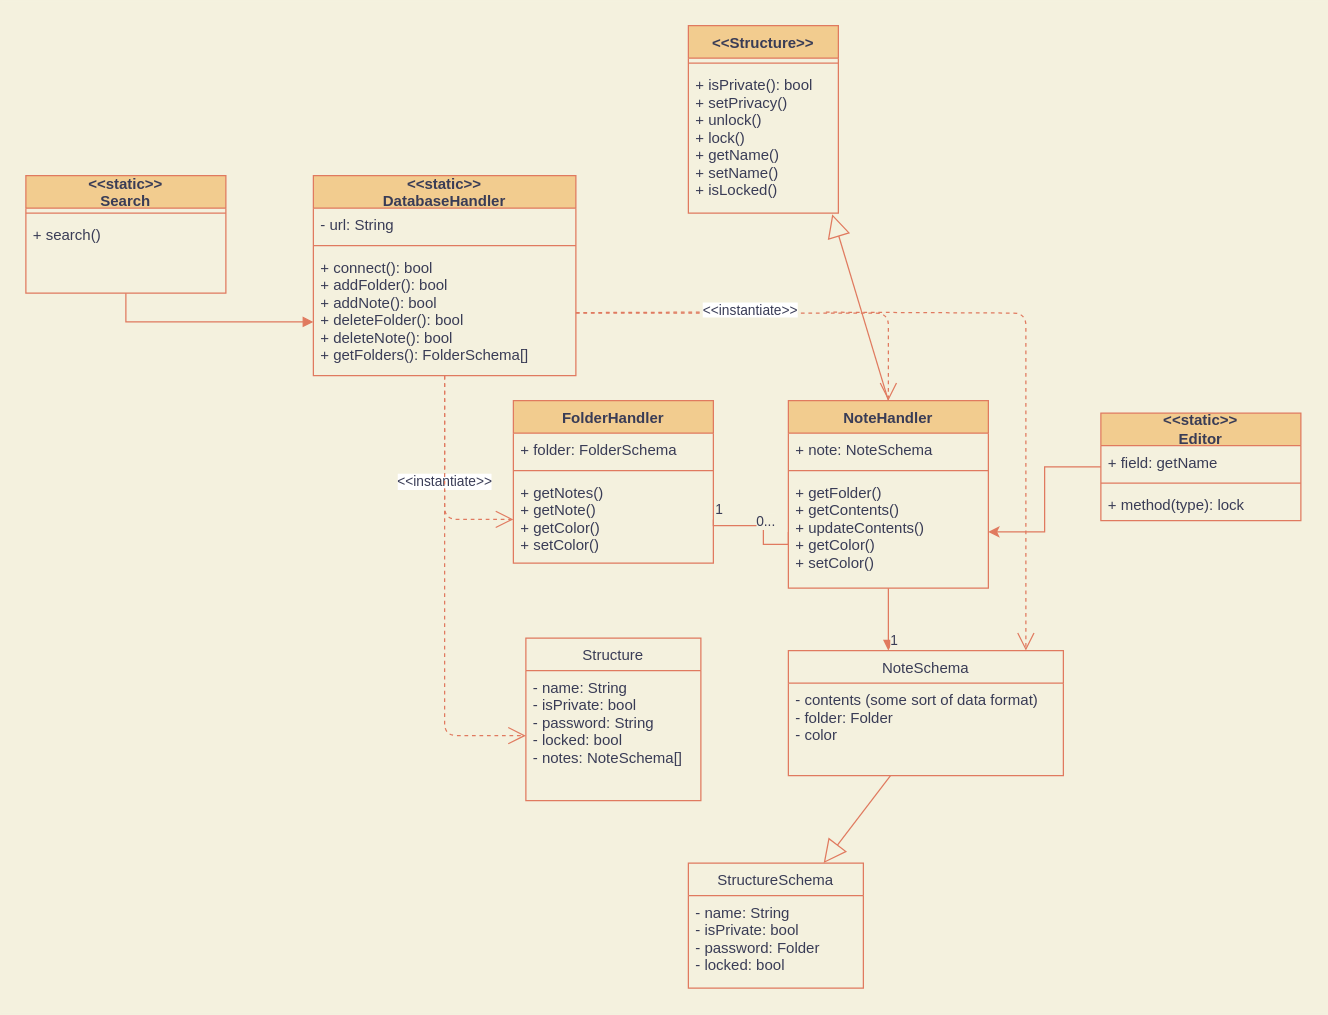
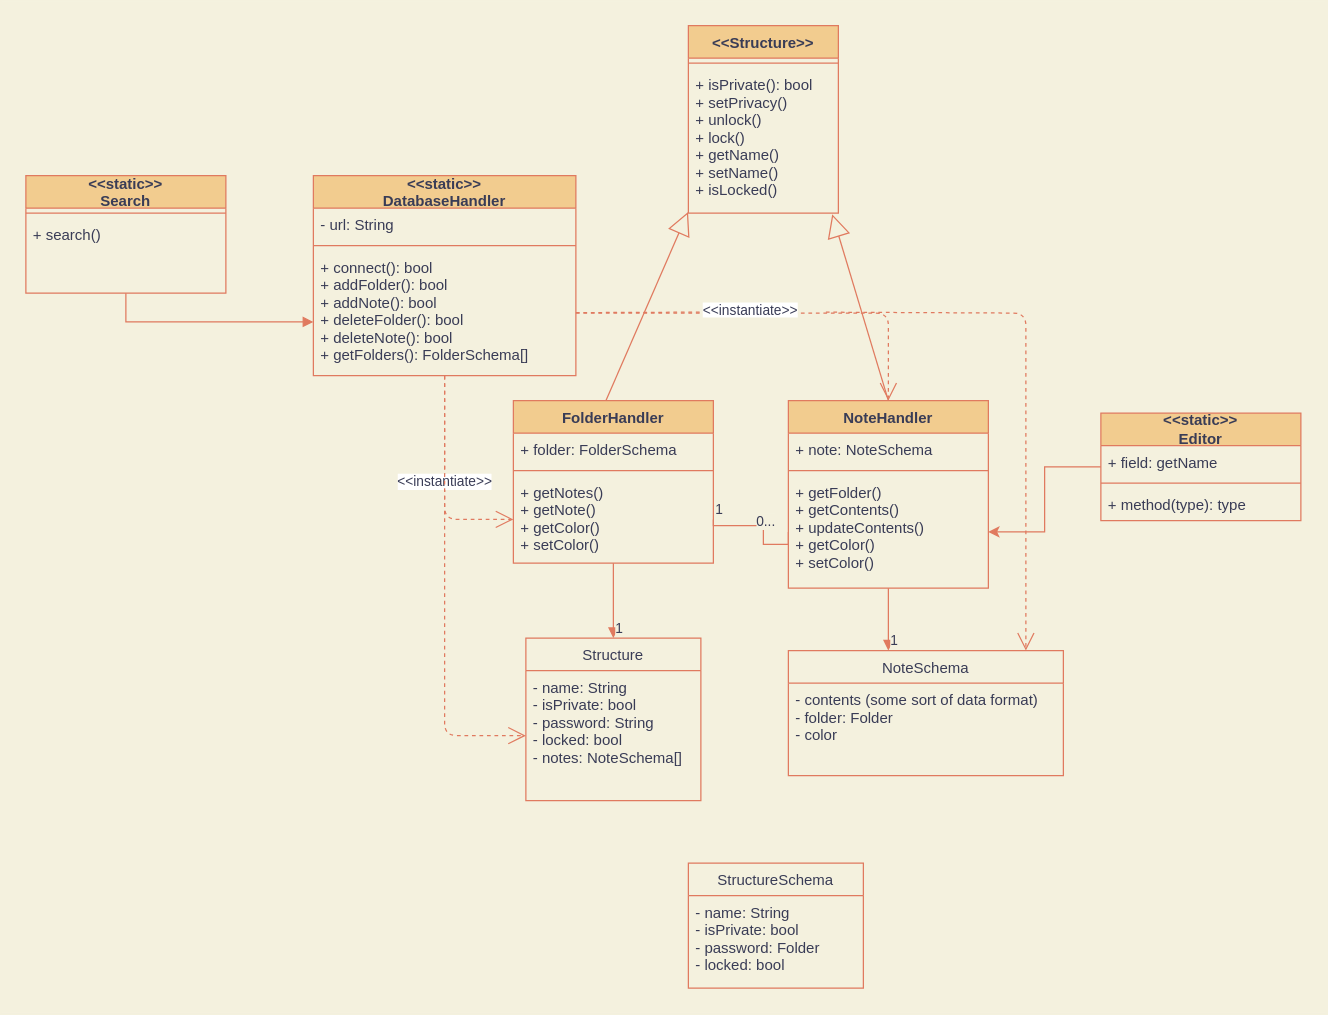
edge "FolderHandler" -> "+ isPrivate(): bool + setPrivacy() + unlock() + lock() + getName() + setName() + isLocked()": added
node "+ method(type): lock": label "+ method(type): lock" -> "+ method(type): type"
edge "+ getNotes() + getNote() + getColor() + setColor()" -> "Structure": added, label "1"
edge "- contents (some sort of data format) - folder: Folder - color" -> "StructureSchema": removed
